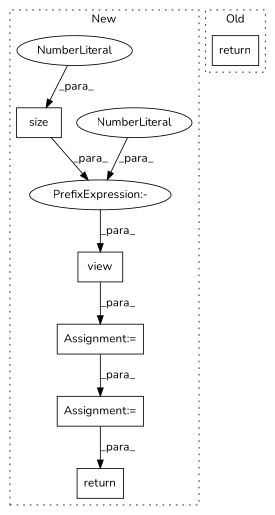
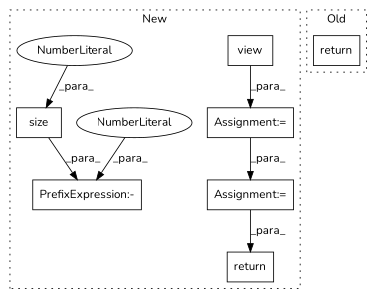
node "PrefixExpression:-": shape ellipse -> box
edge "PrefixExpression:-" -> "view": removed, label "_para_"
